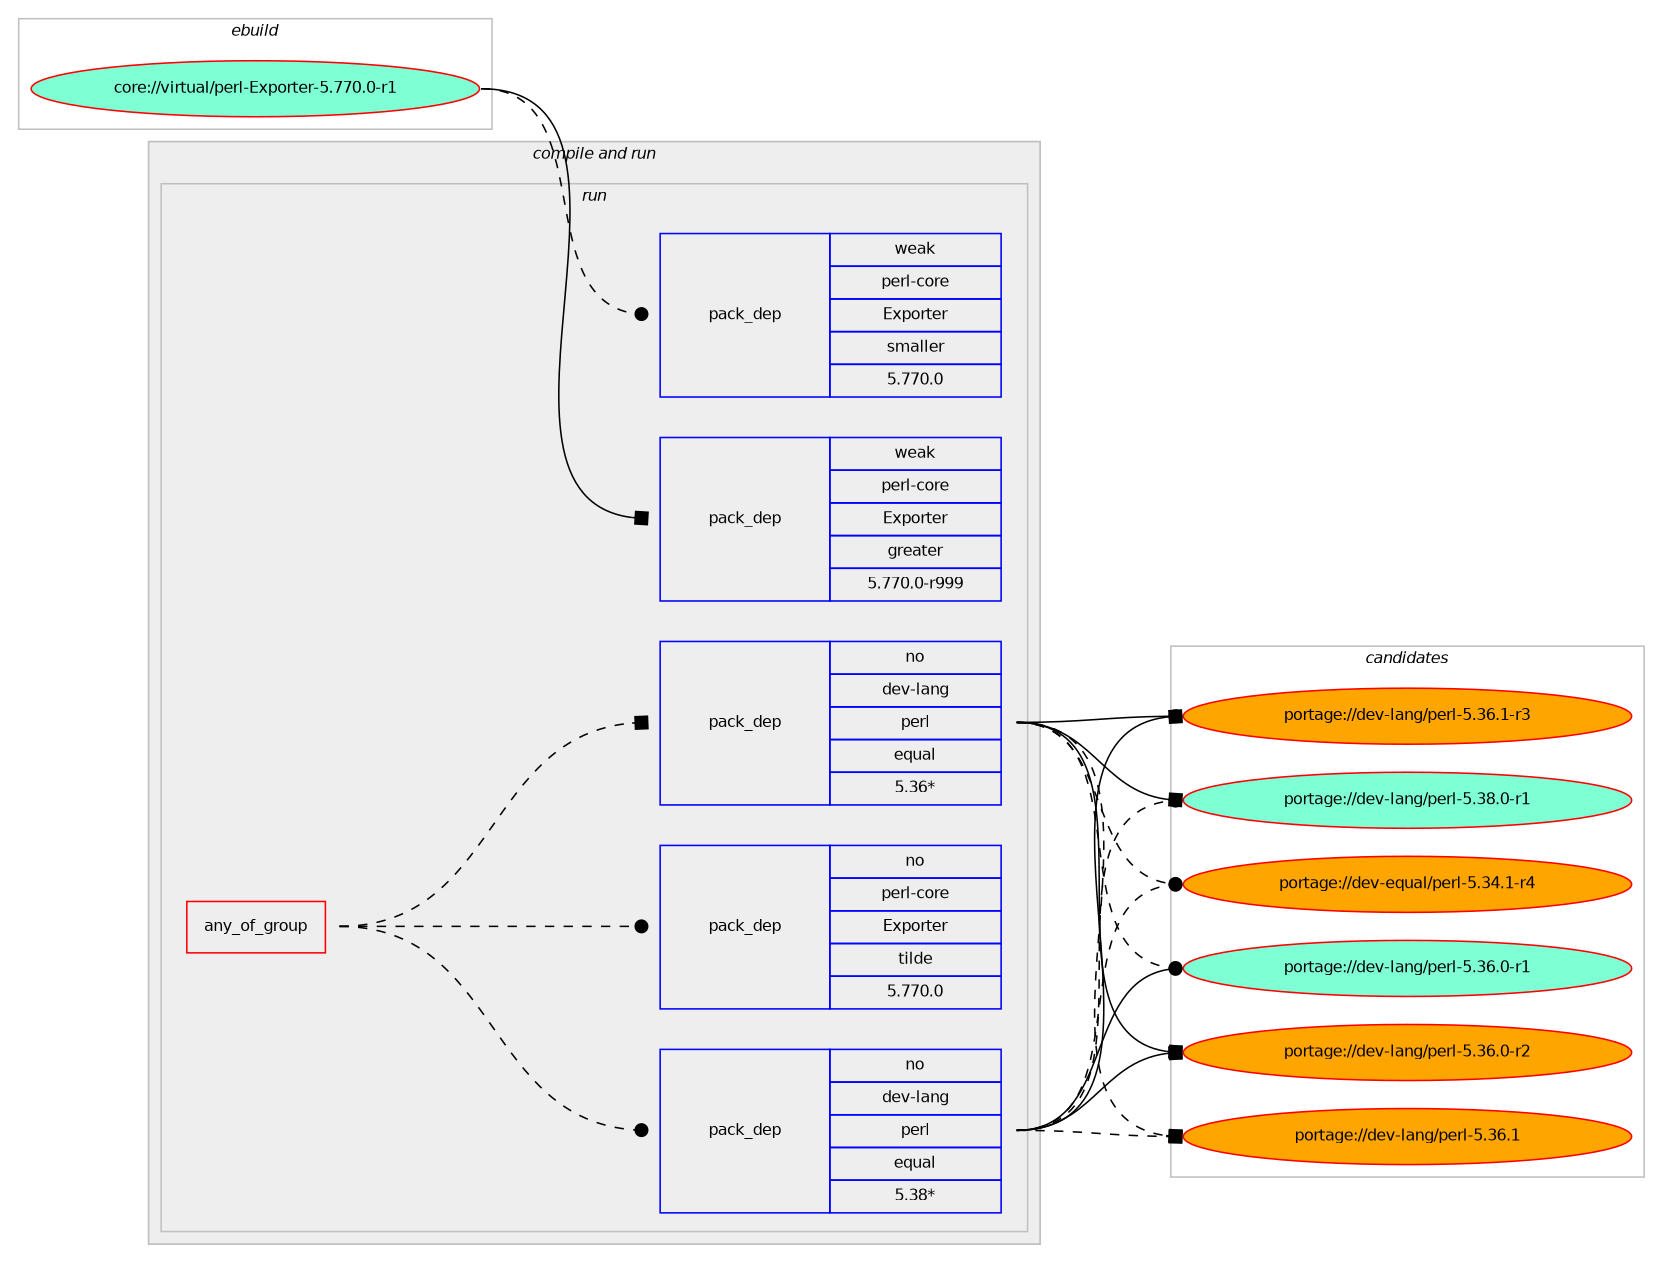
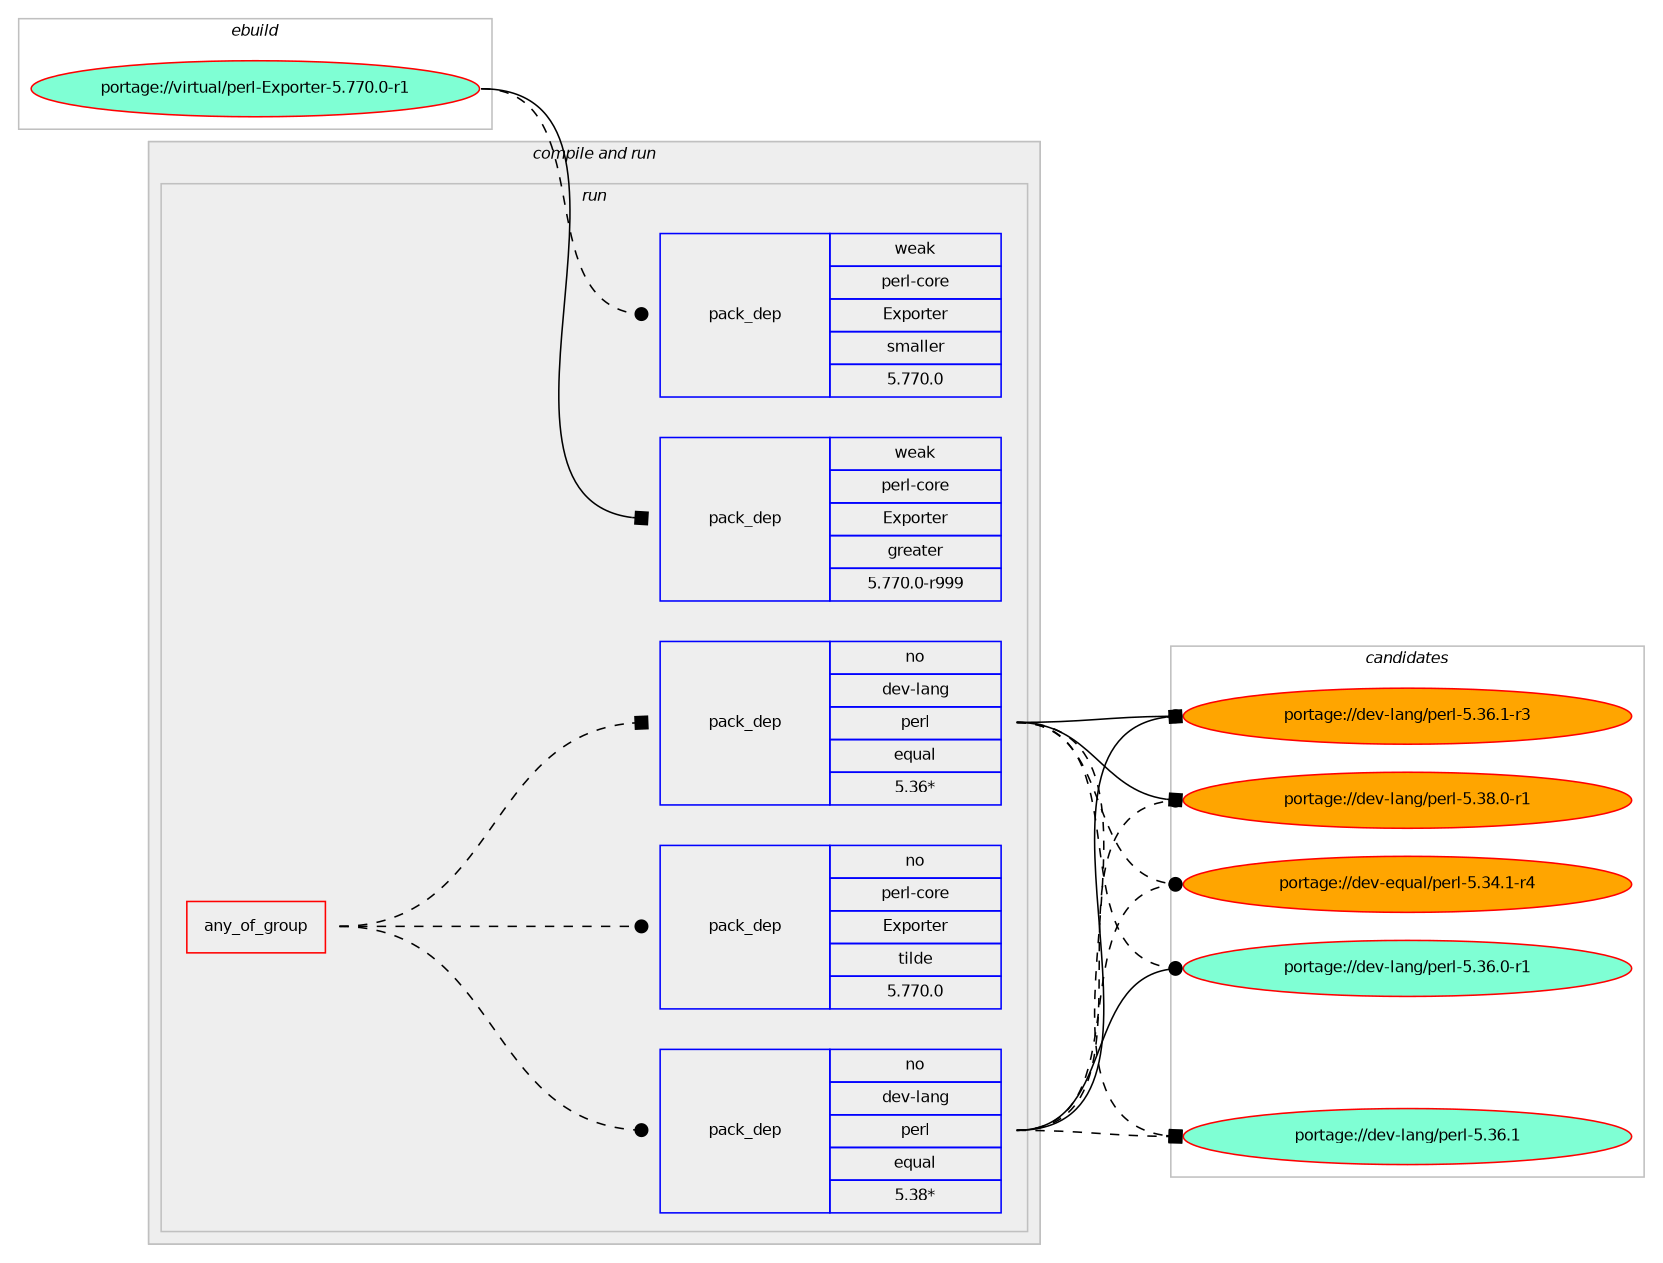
node "core://virtual/perl-Exporter-5.770.0-r1": label "core://virtual/perl-Exporter-5.770.0-r1" -> "portage://virtual/perl-Exporter-5.770.0-r1"
node "portage://dev-lang/perl-5.38.0-r1": fillcolor aquamarine -> orange
node "portage://dev-lang/perl-5.36.0-r2": removed
node "portage://dev-lang/perl-5.36.1": fillcolor orange -> aquamarine
